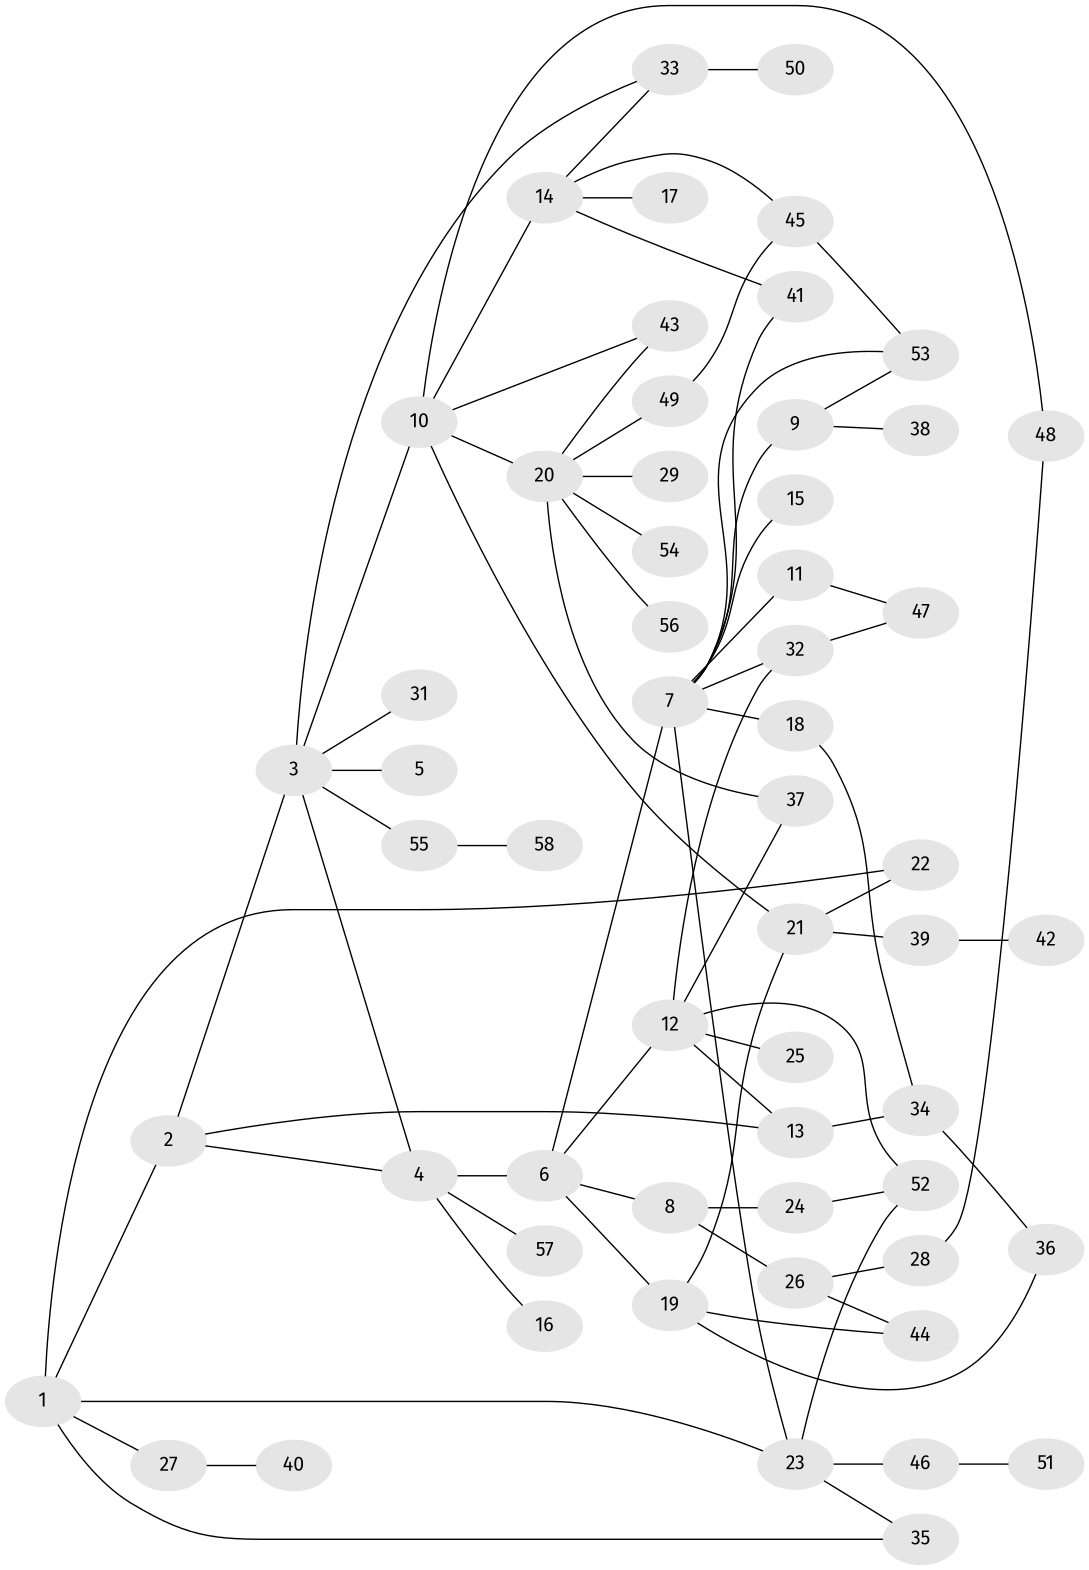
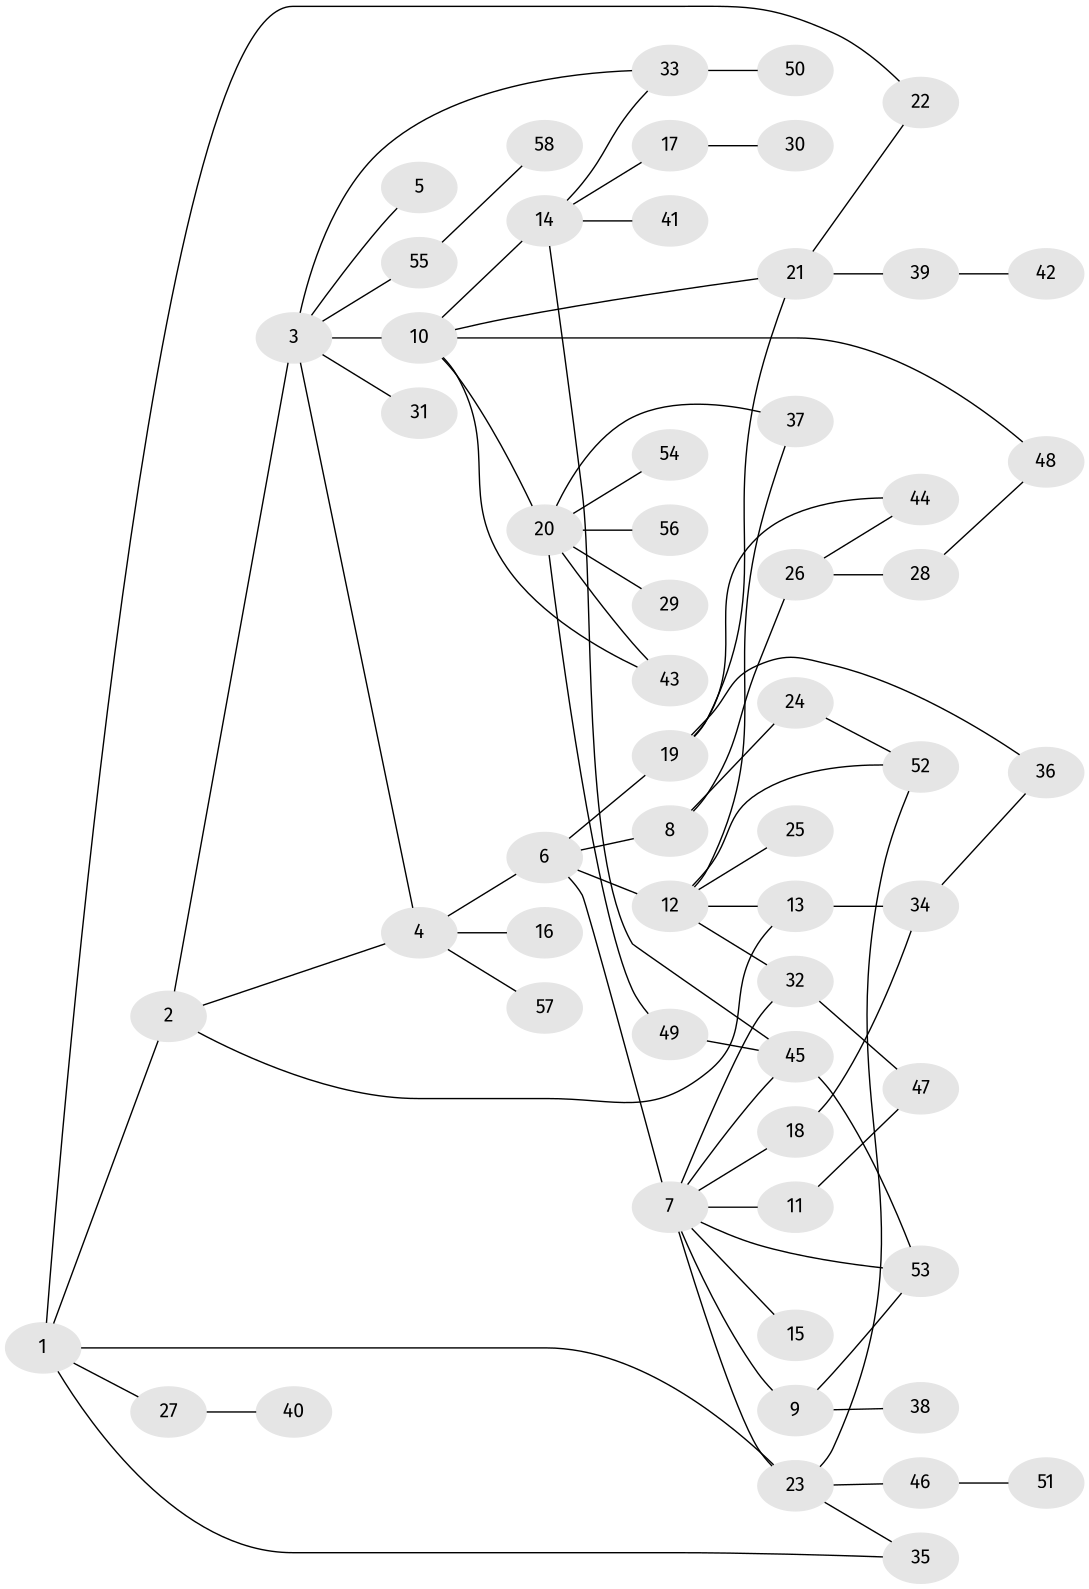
node "30": added
edge "41" -- "7": now "45" -- "7"
